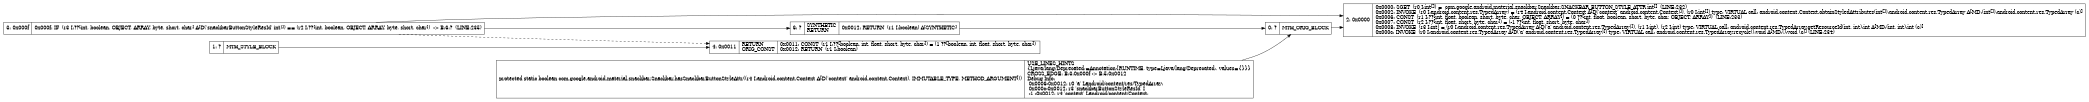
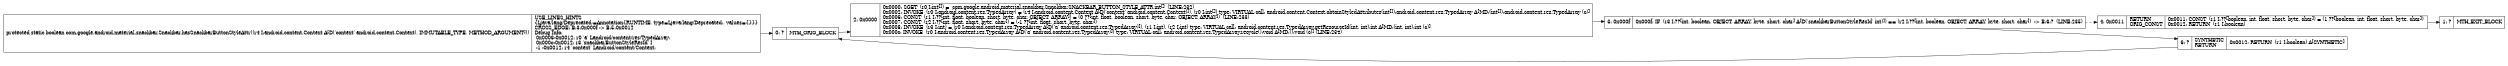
edge "3: 0x000f" -> "2: 0x0000": reversed
node "1: ?": text "MTH_STYLE_BLOCK" -> "MTH_EXIT_BLOCK"
edge "1: ?" -> "4: 0x0011": reversed
